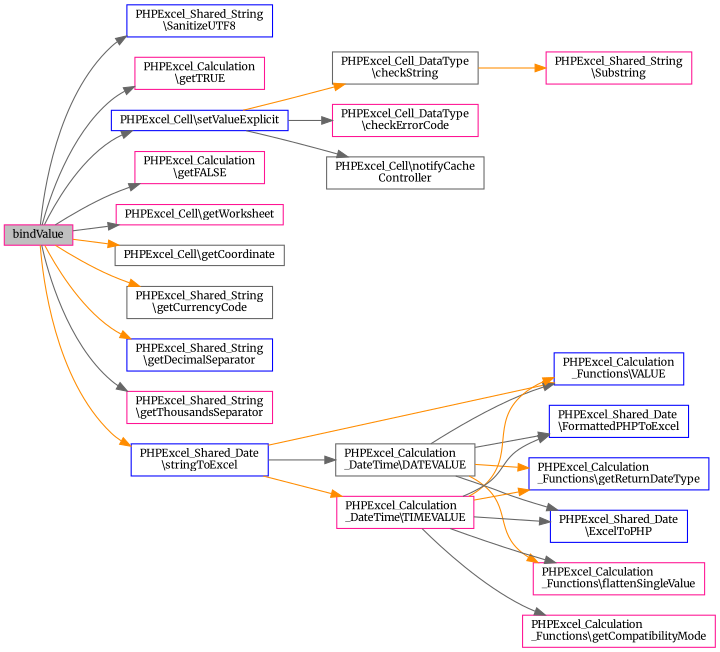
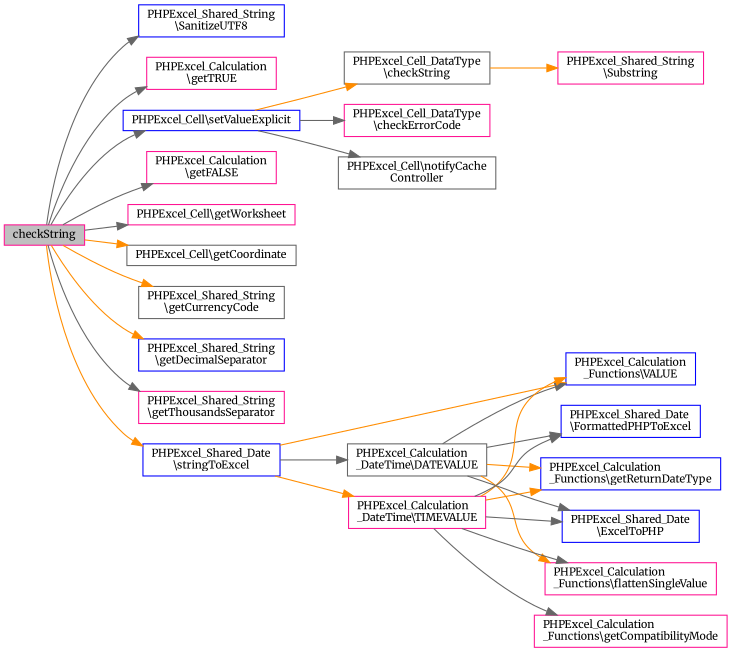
node "bindValue": label "bindValue" -> "checkString"
